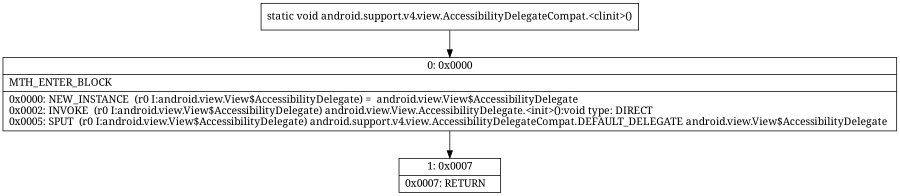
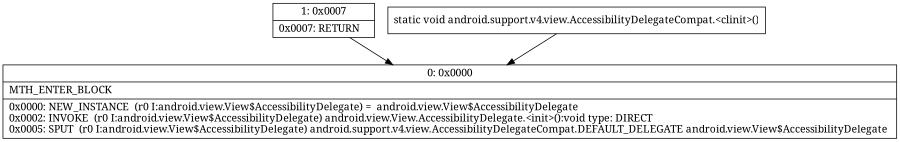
edge "0: 0x0000" -> "1: 0x0007": reversed
